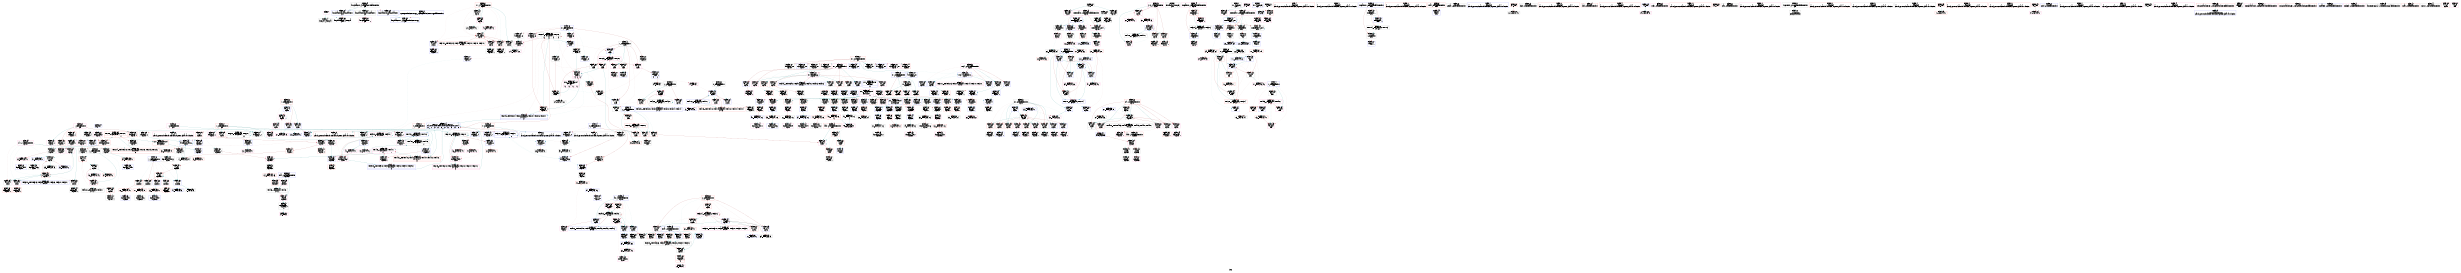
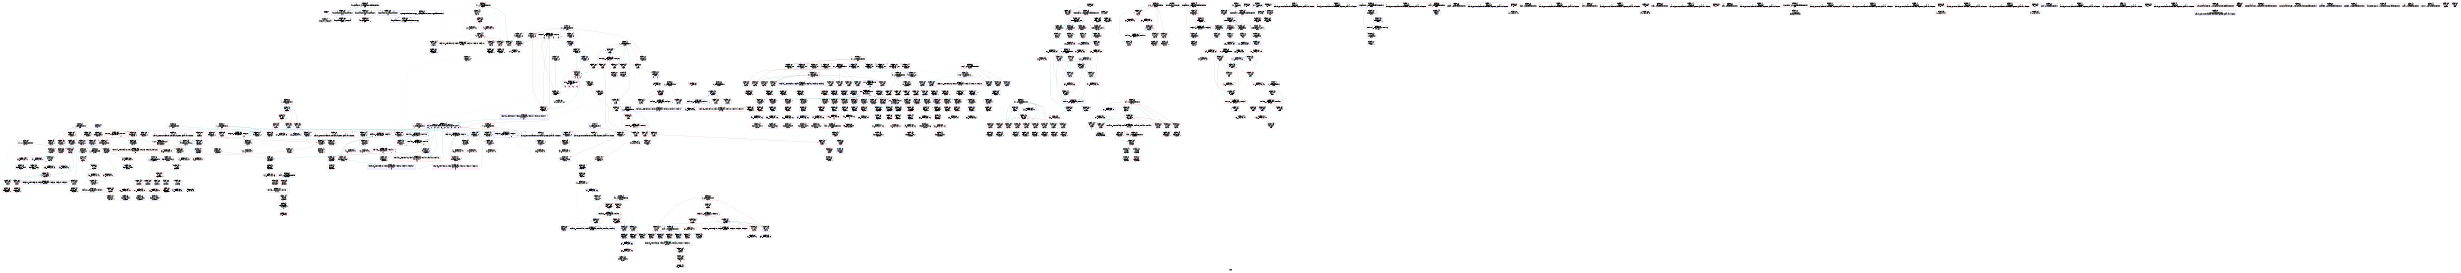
node "NodeID: 105": removed
node "NodeID: 250": added
